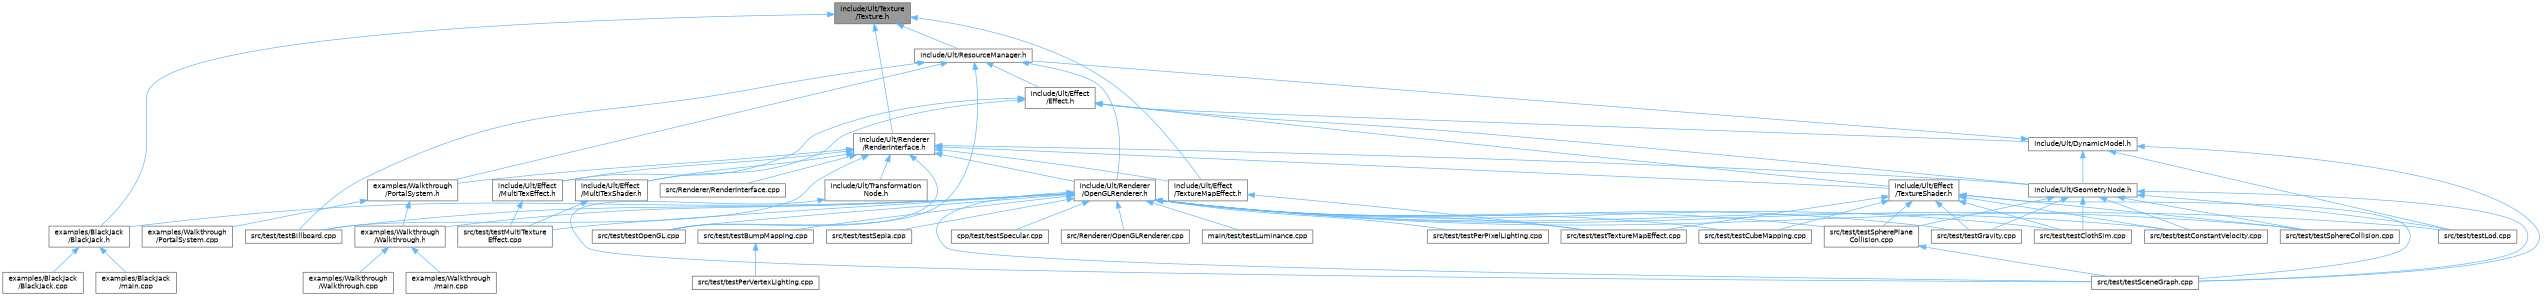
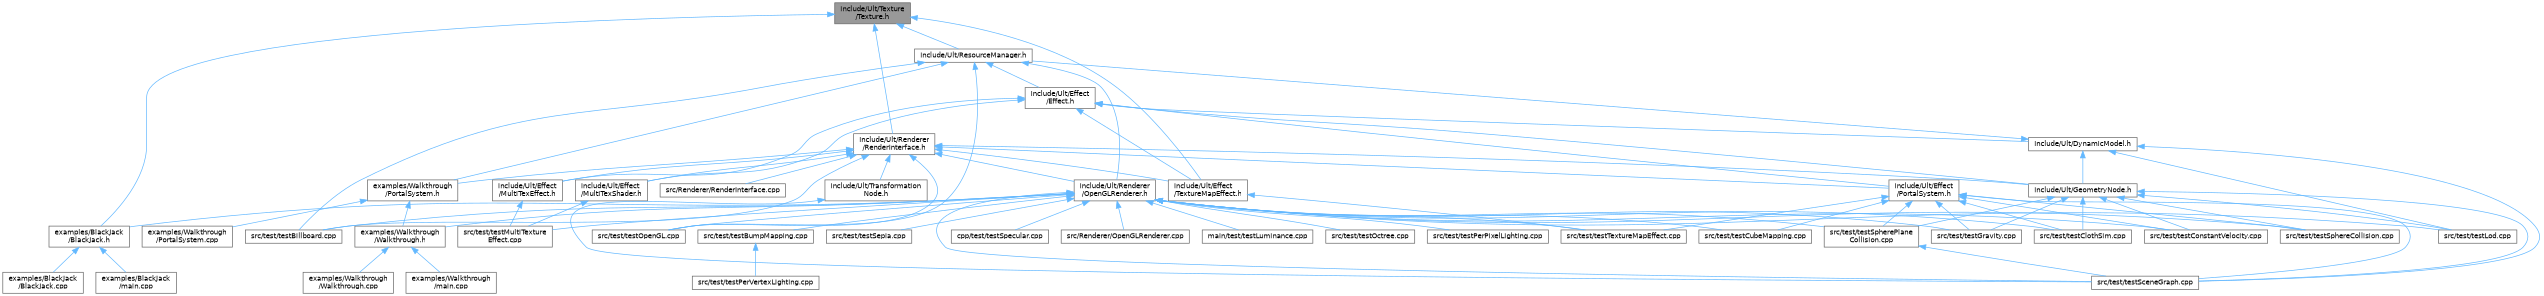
edge "include/Ult/Effect /TextureMapEffect.h" -> "include/Ult/Effect /Effect.h": added
node "include/Ult/Effect /TextureShader.h": label "include/Ult/Effect /TextureShader.h" -> "include/Ult/Effect /PortalSystem.h"
node "src/test/testOctree.cpp": added
